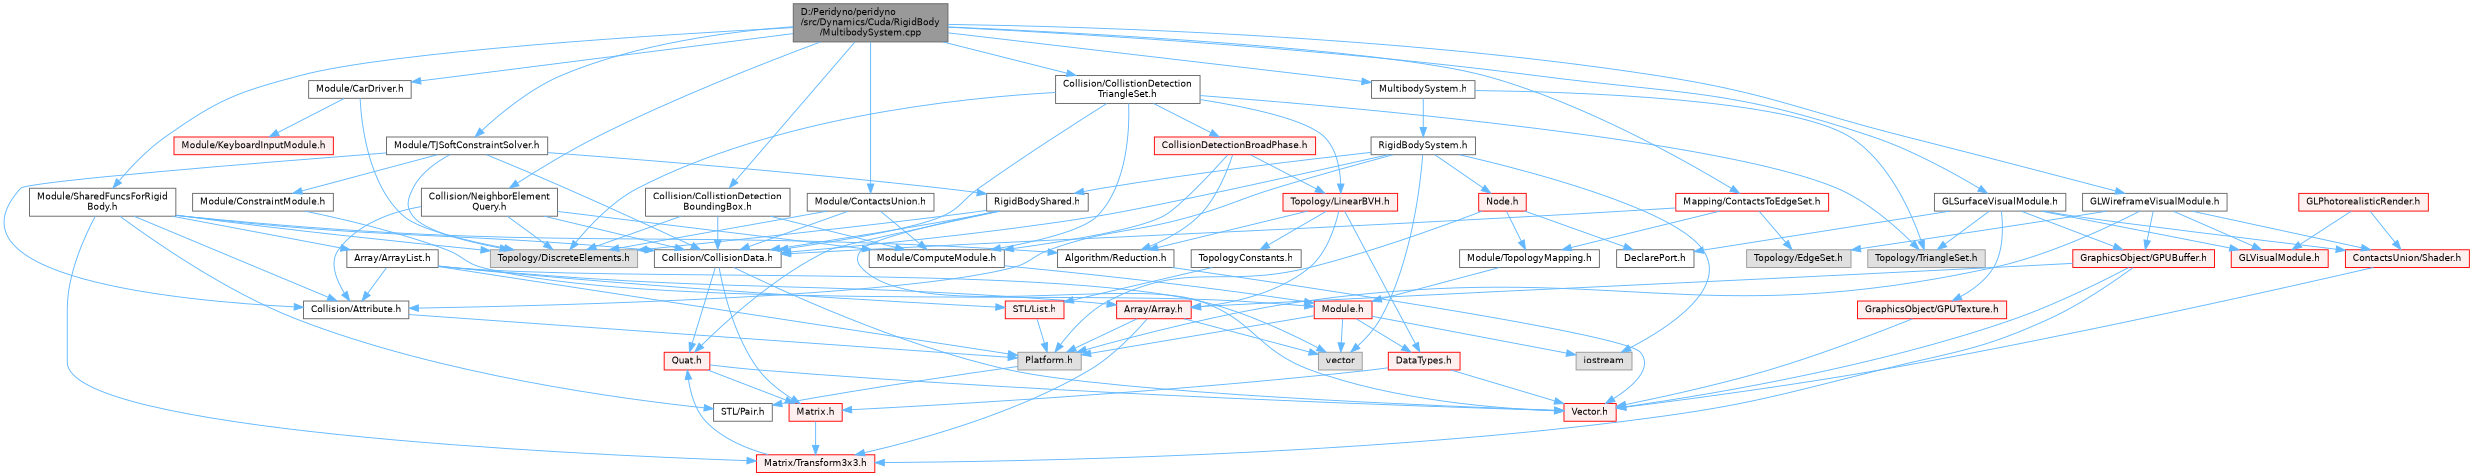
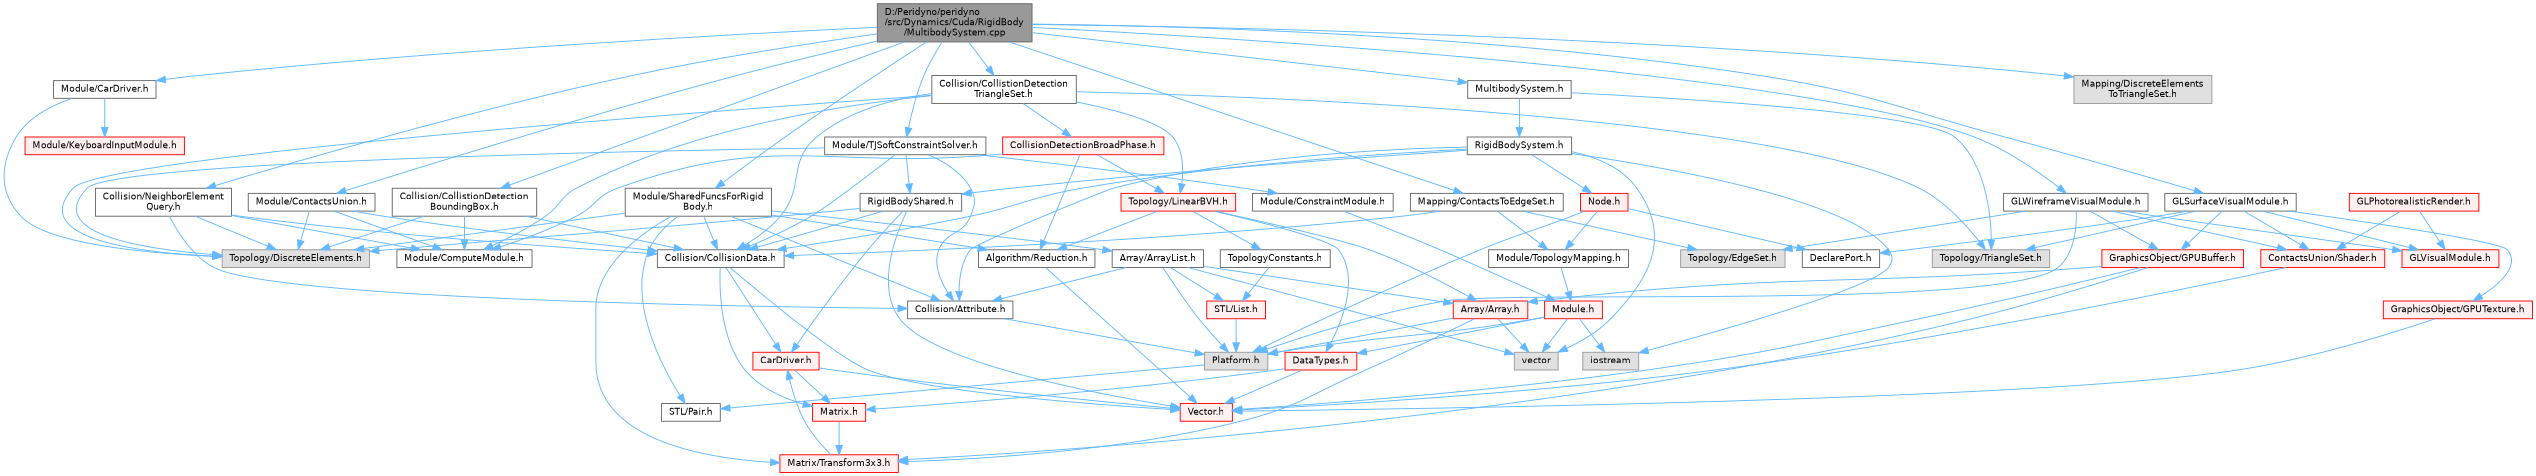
node "Mapping/DiscreteElements ToTriangleSet.h": added
node "Mapping/ContactsToEdgeSet.h": color red -> grey40
edge "Module/ComputeModule.h" -> "Module.h": removed
node "Quat.h": label "Quat.h" -> "CarDriver.h"
